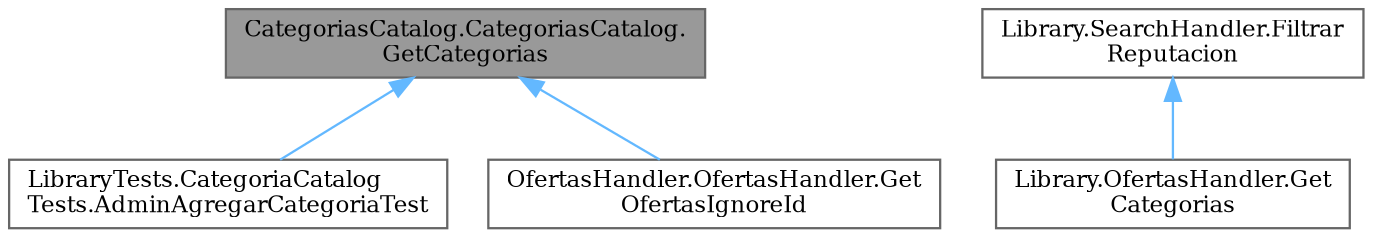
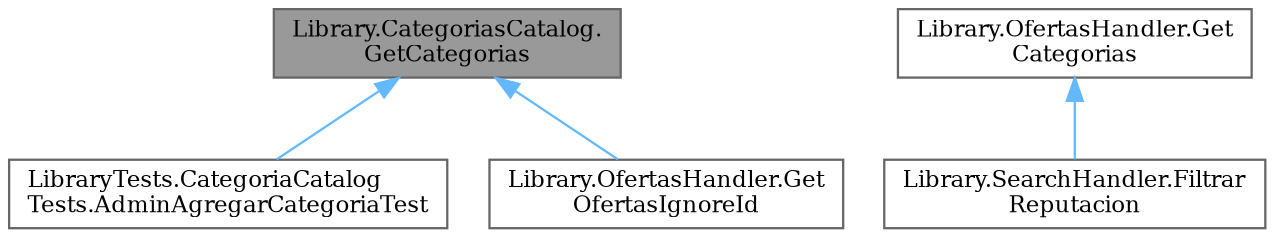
node "CategoriasCatalog.CategoriasCatalog. GetCategorias": label "CategoriasCatalog.CategoriasCatalog. GetCategorias" -> "Library.CategoriasCatalog. GetCategorias"
edge "Library.OfertasHandler.Get Categorias" -> "Library.SearchHandler.Filtrar Reputacion": reversed
node "OfertasHandler.OfertasHandler.Get OfertasIgnoreId": label "OfertasHandler.OfertasHandler.Get OfertasIgnoreId" -> "Library.OfertasHandler.Get OfertasIgnoreId"
